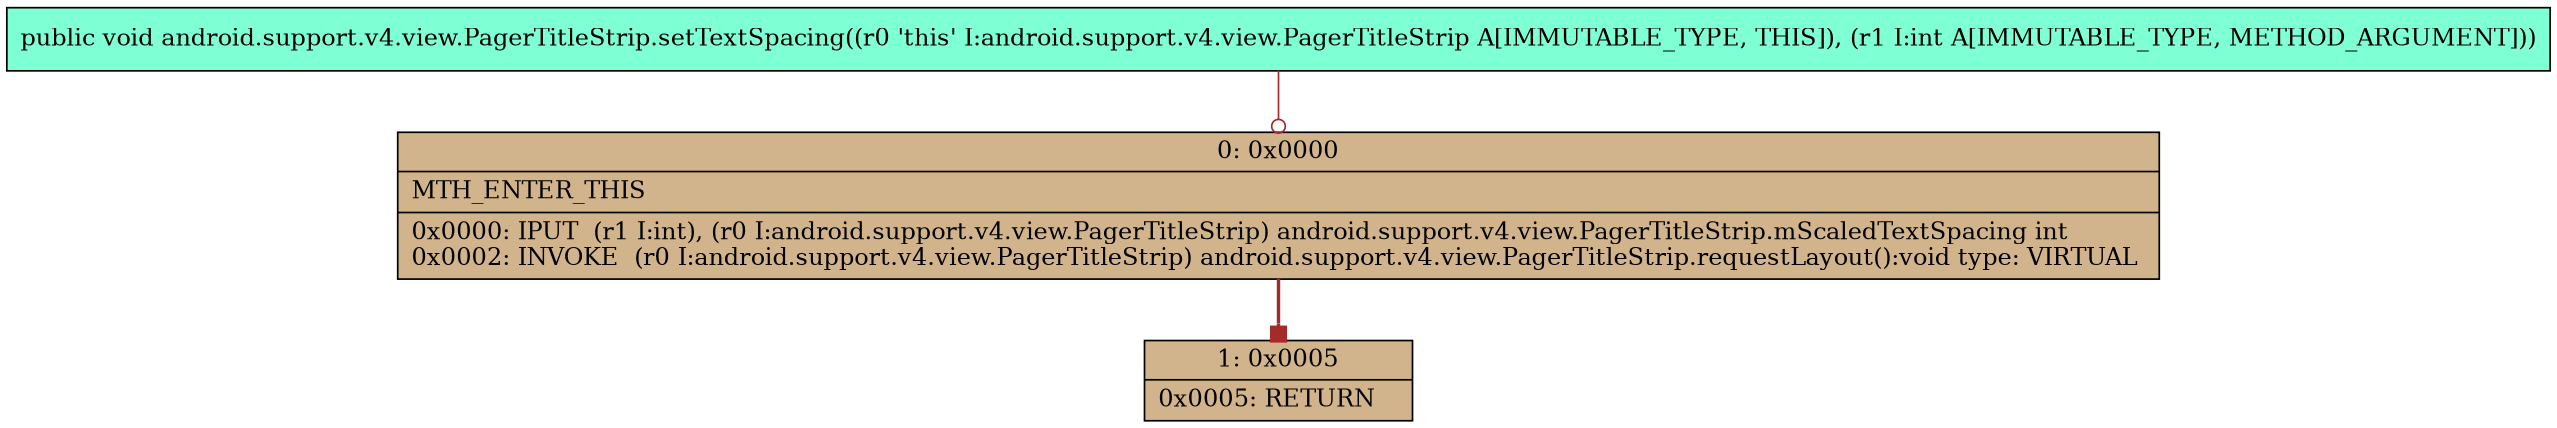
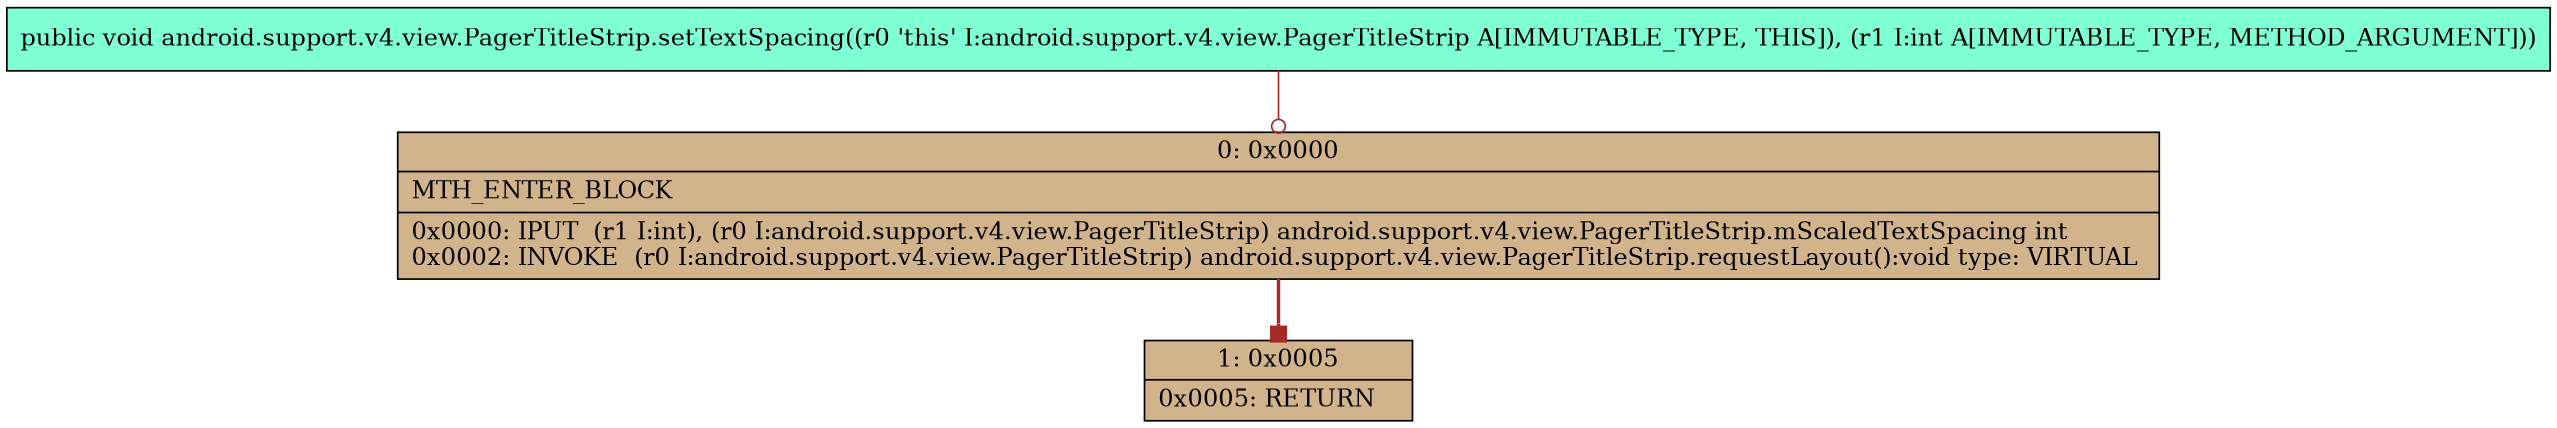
node "0: 0x0000": text "MTH_ENTER_THIS" -> "MTH_ENTER_BLOCK"
